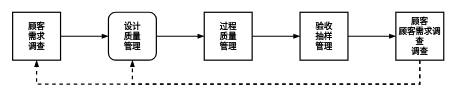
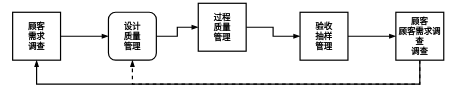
node "过程 质量 管理": moved (228, 36) -> (222, 27)
edge "顾客 顾客需求调查 调查" -> "顾客需求调查": style dashed -> solid
